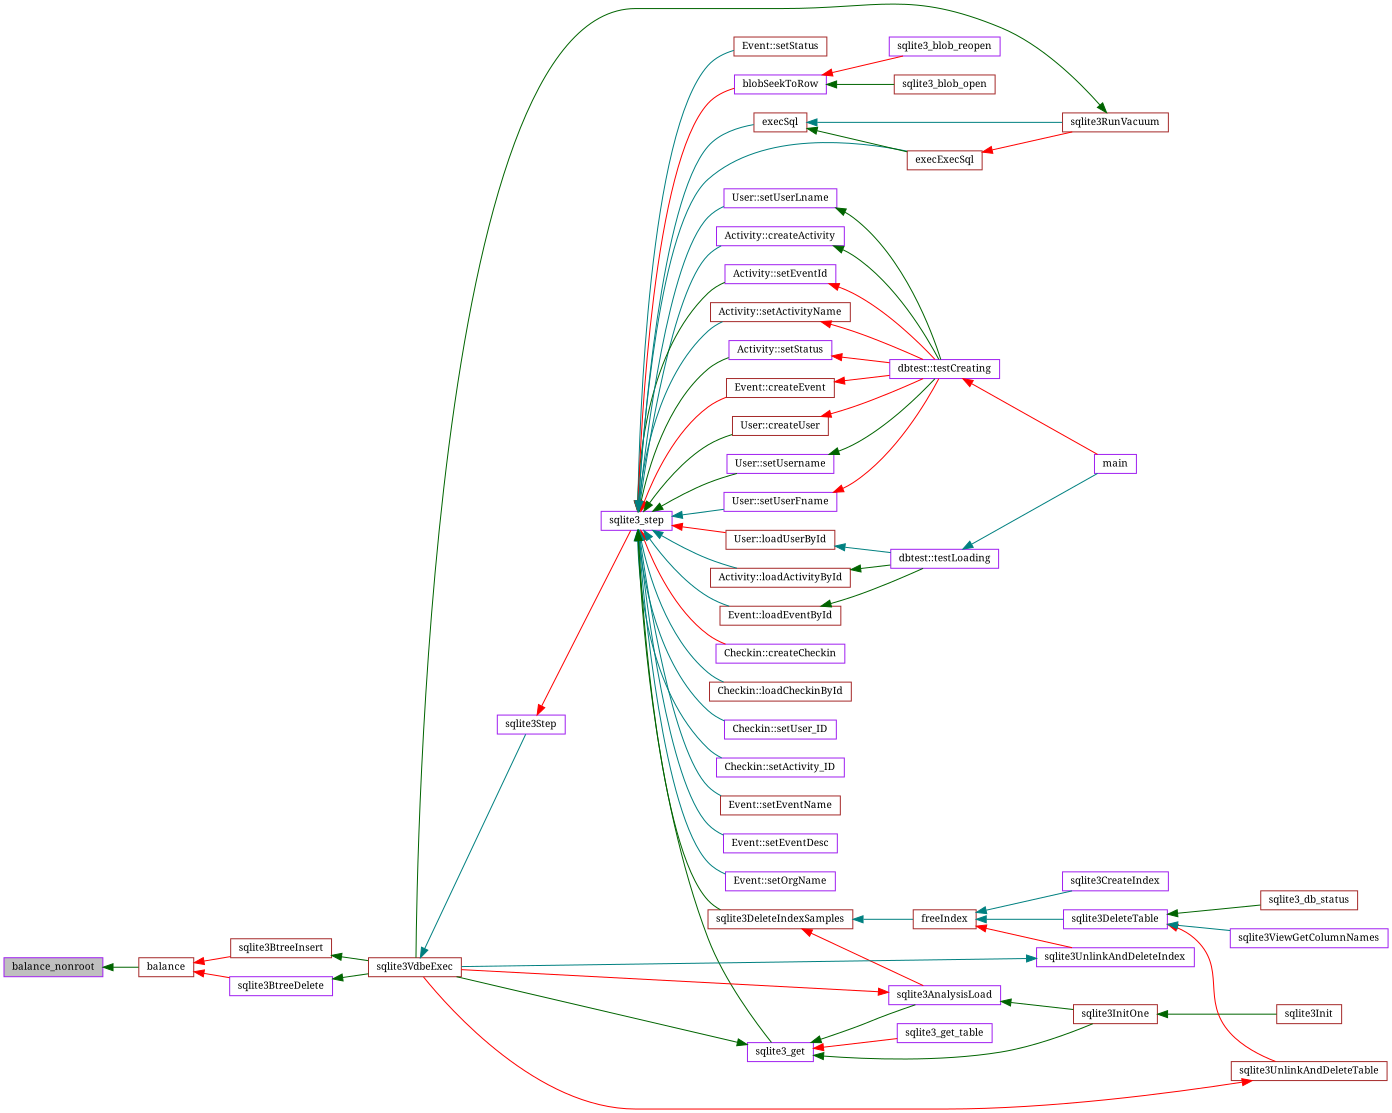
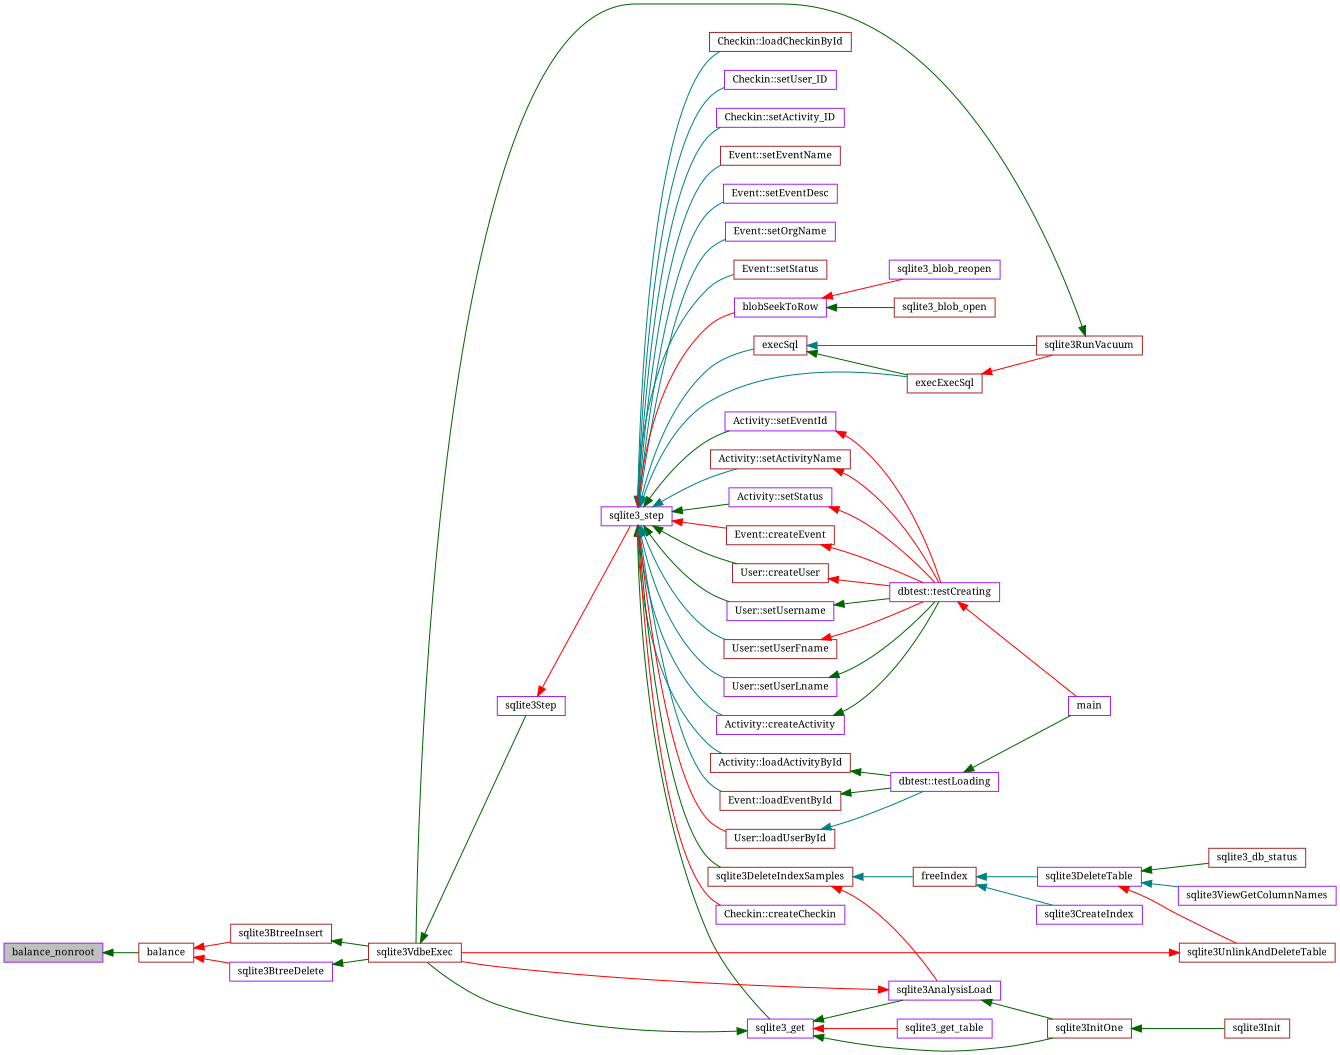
node "User::setUserFname": color purple -> brown
edge "main" -> "dbtest::testLoading": color teal -> darkgreen
edge "sqlite3Step" -> "sqlite3VdbeExec": color teal -> darkgreen
node "sqlite3UnlinkAndDeleteIndex": removed
